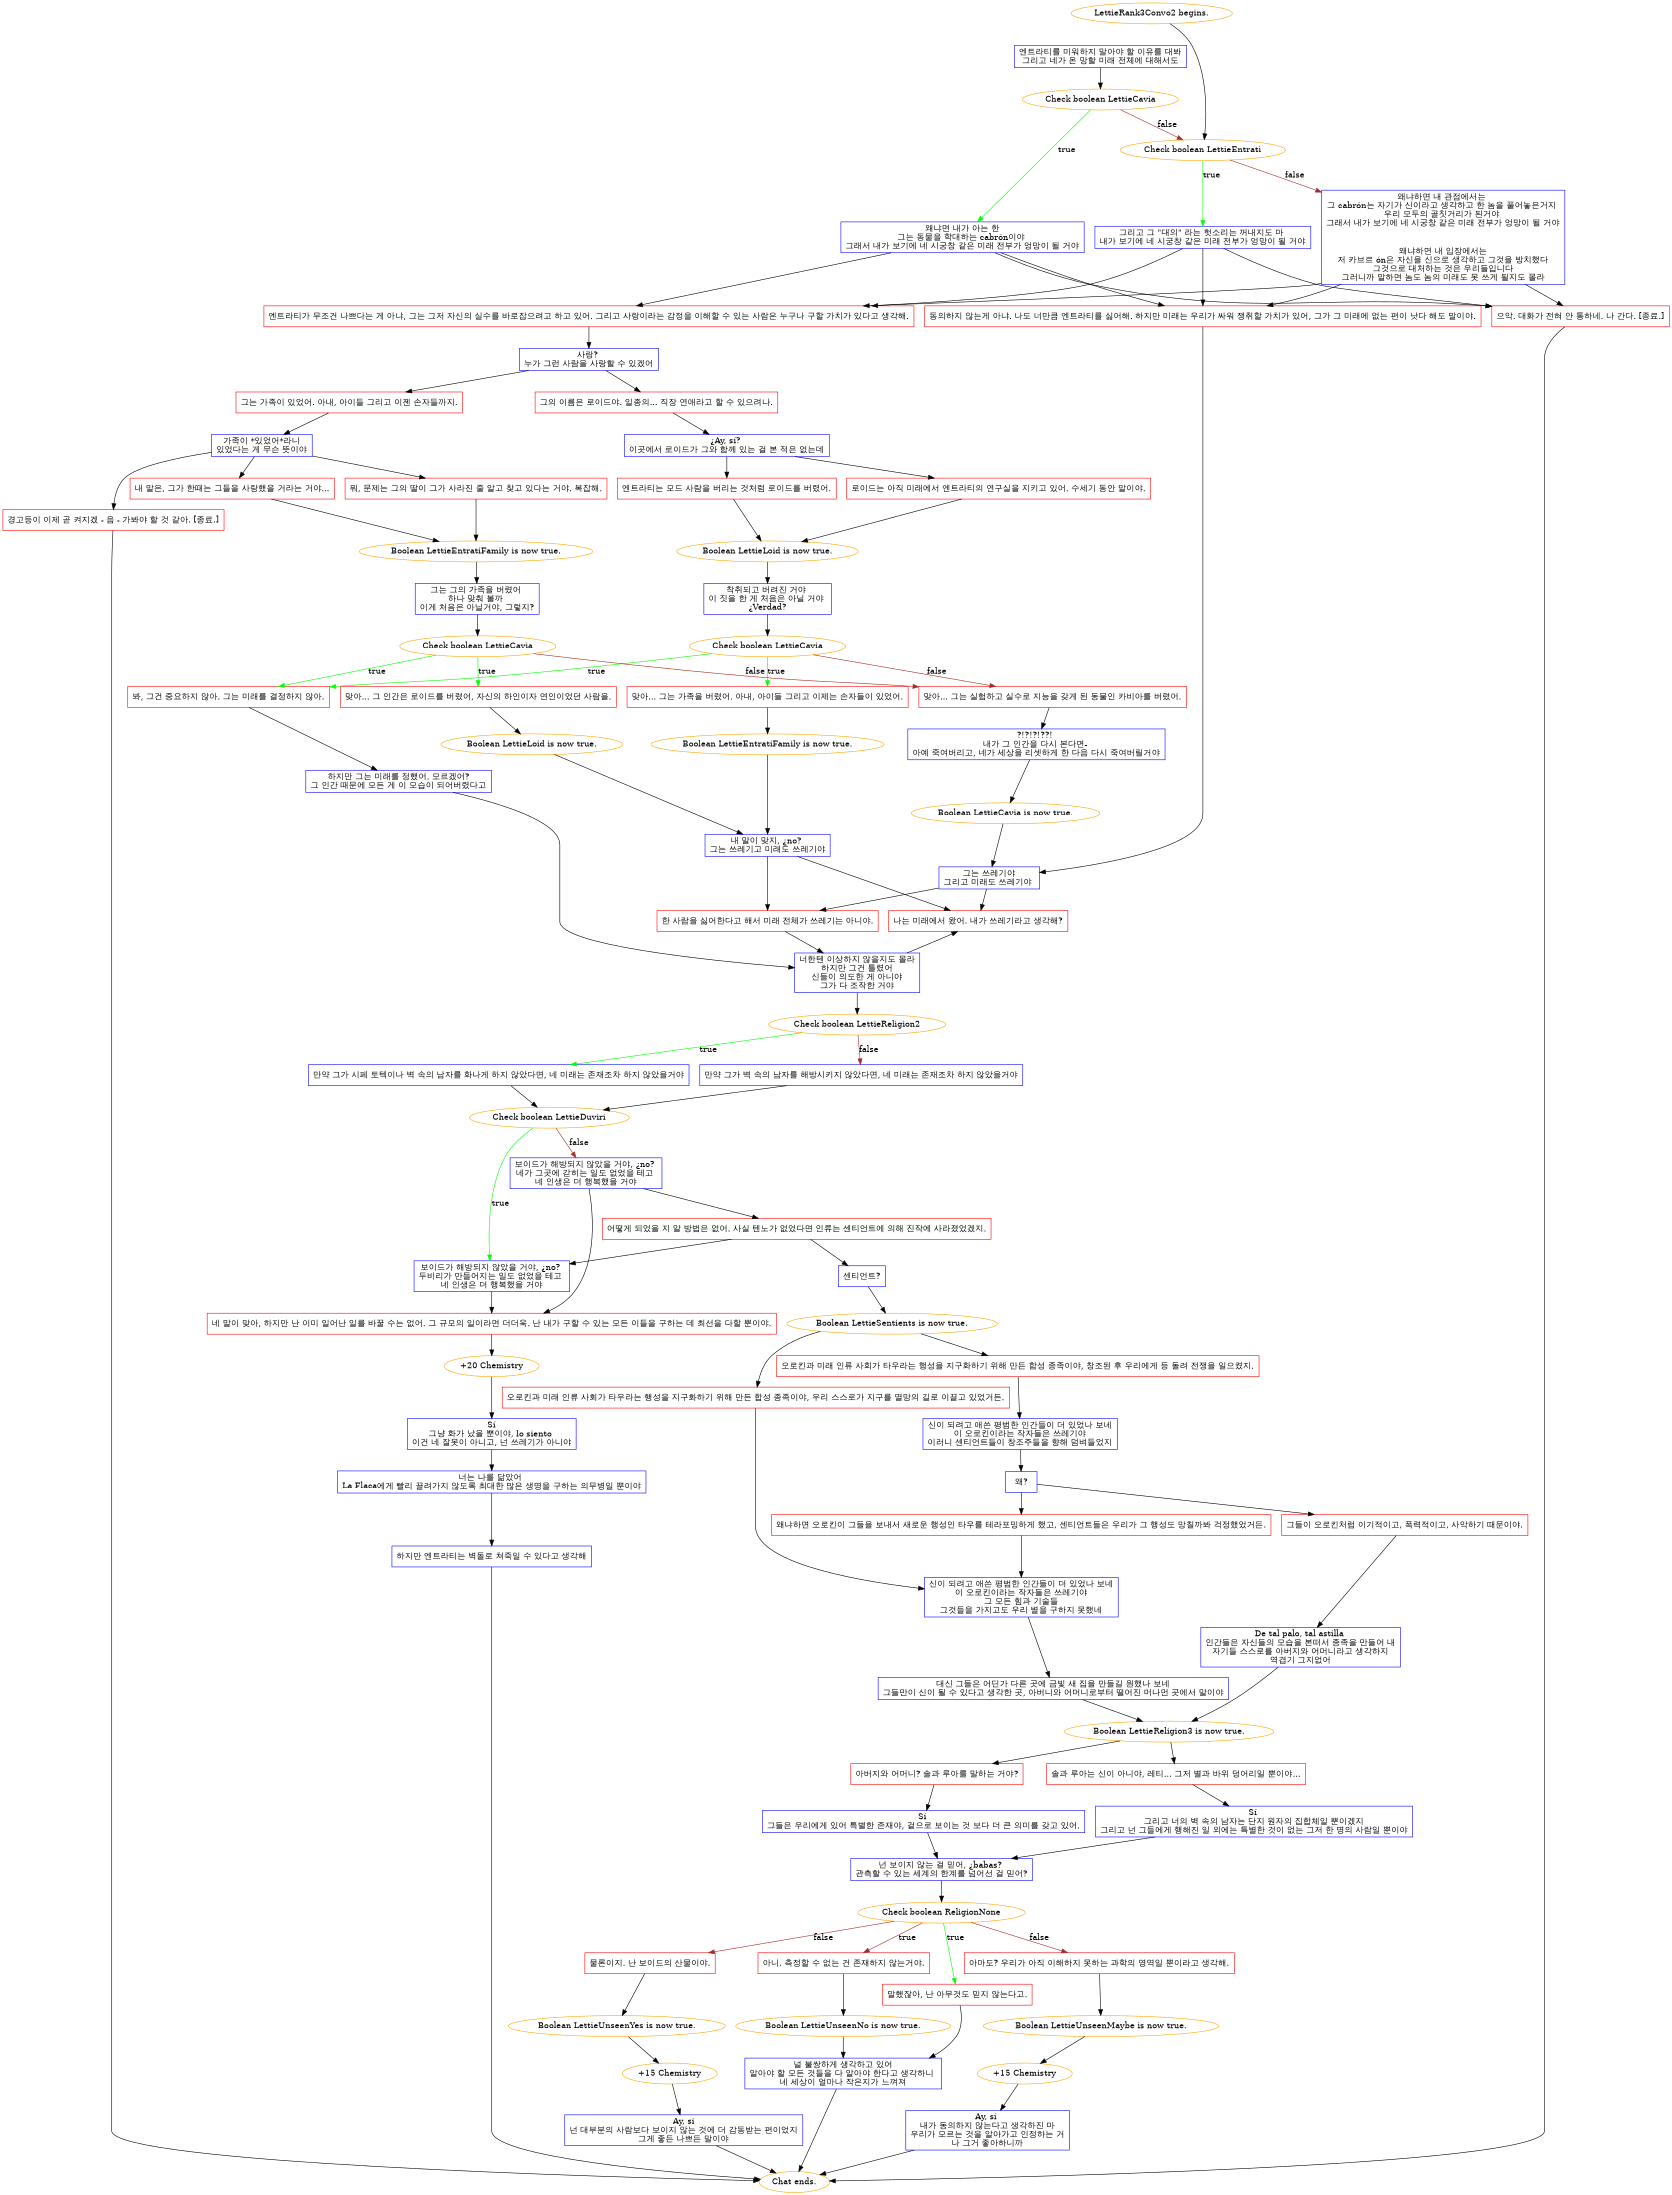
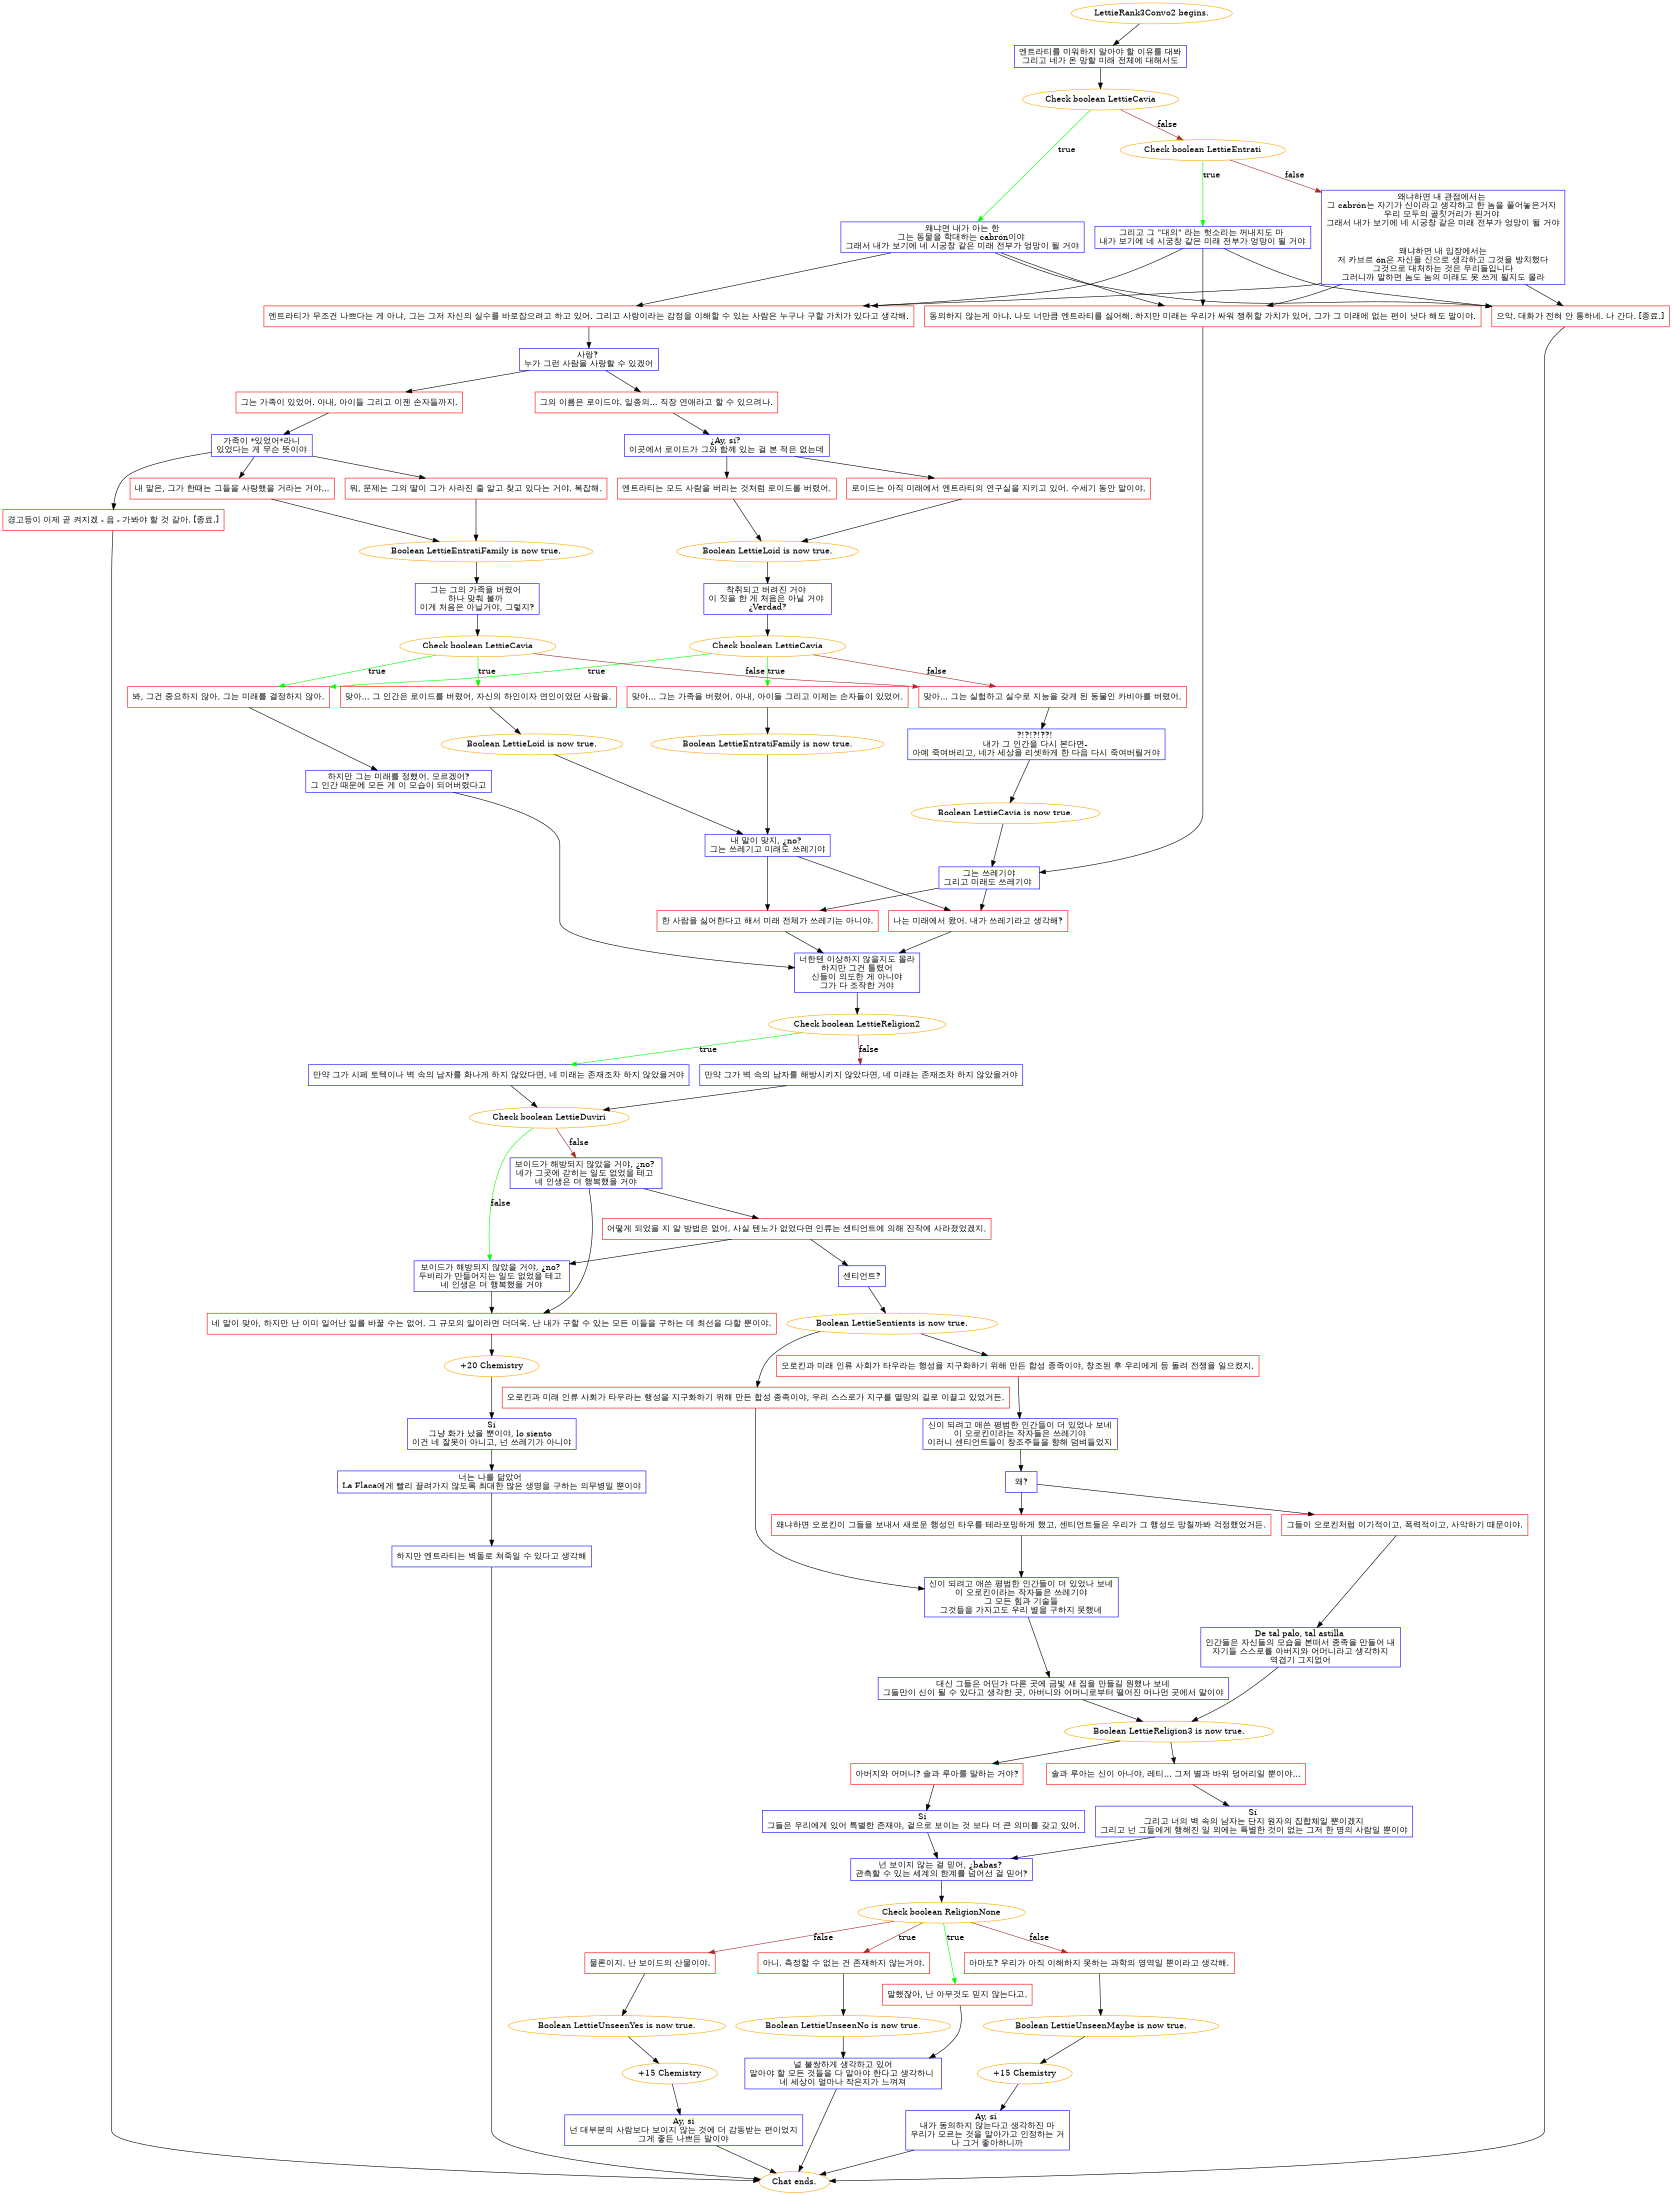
edge "LettieRank3Convo2 begins." -> "Check boolean LettieEntrati": now "LettieRank3Convo2 begins." -> "엔트라티를 미워하지 말아야 할 이유를 대봐 그리고 네가 온 망할 미래 전체에 대해서도"
edge "너한텐 이상하지 않을지도 몰라 하지만 그건 틀렸어 신들이 의도한 게 아니야 그가 다 조작한 거야" -> "나는 미래에서 왔어. 내가 쓰레기라고 생각해?": reversed
edge "Check boolean LettieDuviri" -> "보이드가 해방되지 않았을 거야, ¿no? 두비리가 만들어지는 일도 없었을 테고 네 인생은 더 행복했을 거야": label "true" -> "false"
